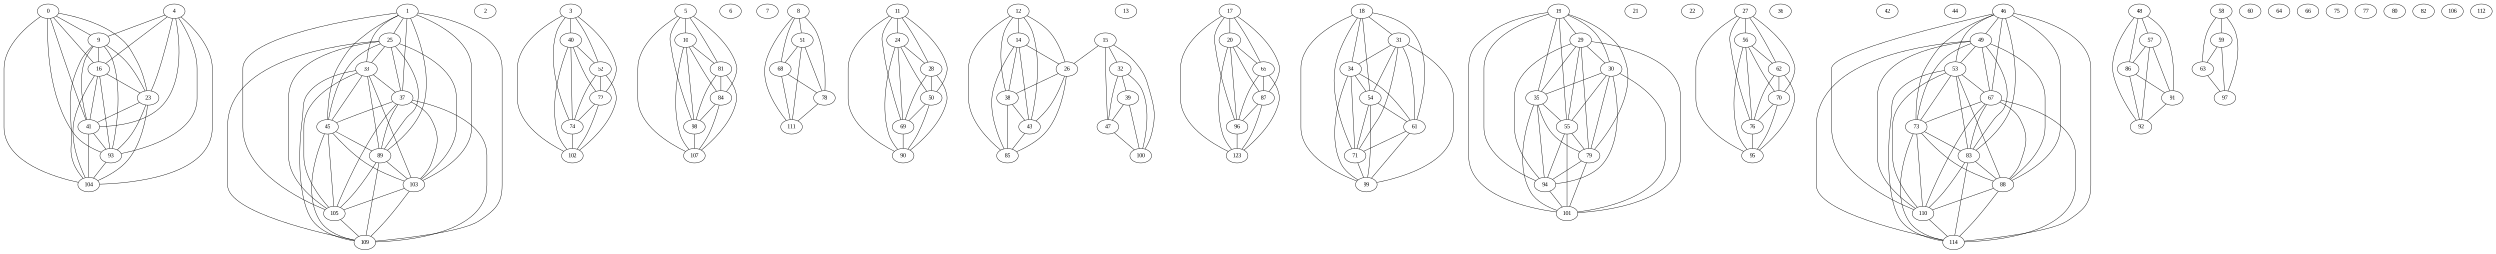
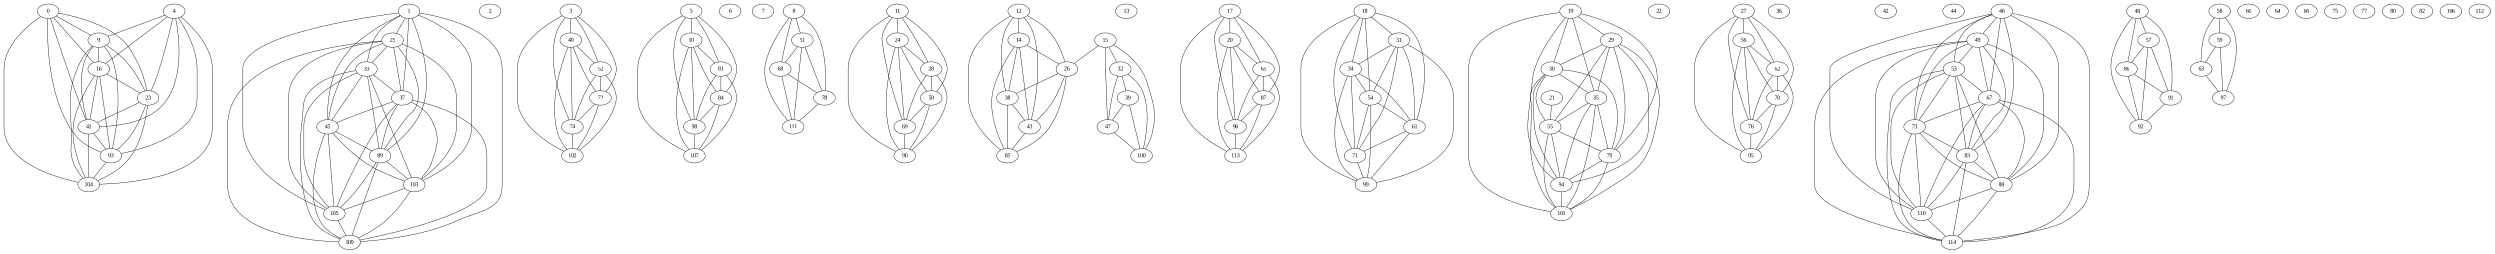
edge "19" -- "55": now "21" -- "55"
node "123": label "123" -> "113"
